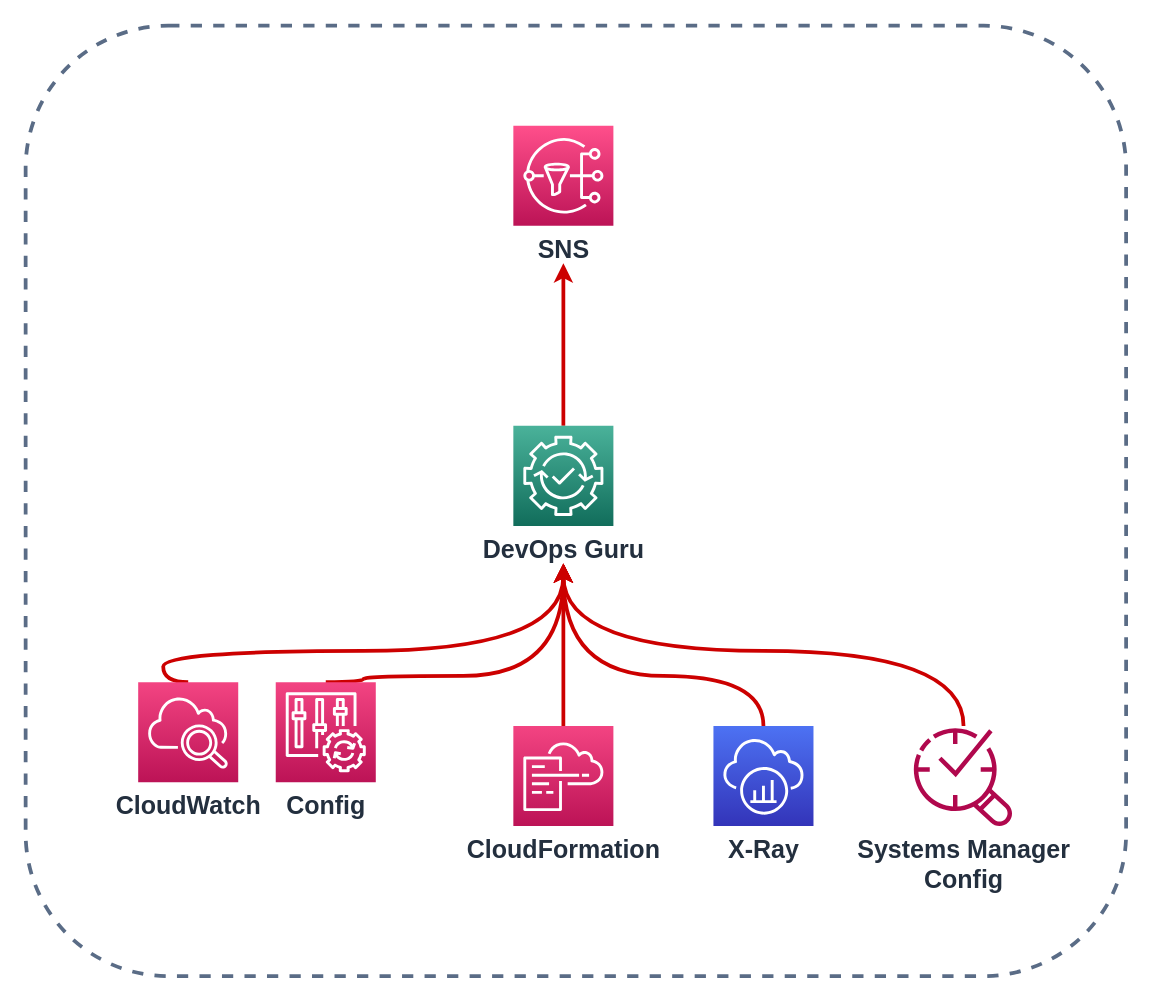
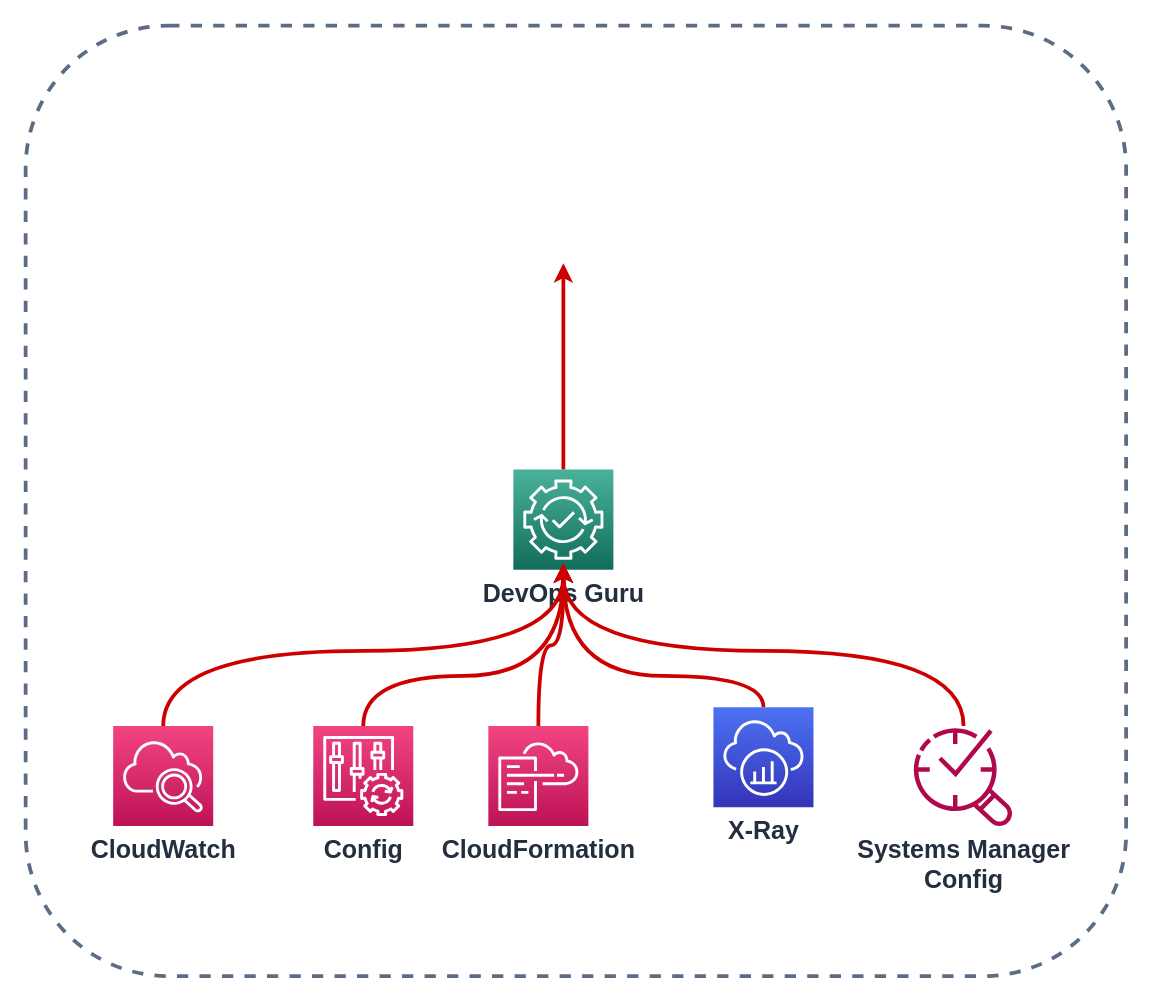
node "SNS": removed
node "DevOps Guru": moved (563, 476) -> (563, 519)
node "CloudWatch": moved (188, 732) -> (163, 776)
node "Config": moved (326, 732) -> (363, 776)
node "CloudFormation": moved (563, 776) -> (538, 776)
node "X-Ray": moved (763, 776) -> (763, 757)
